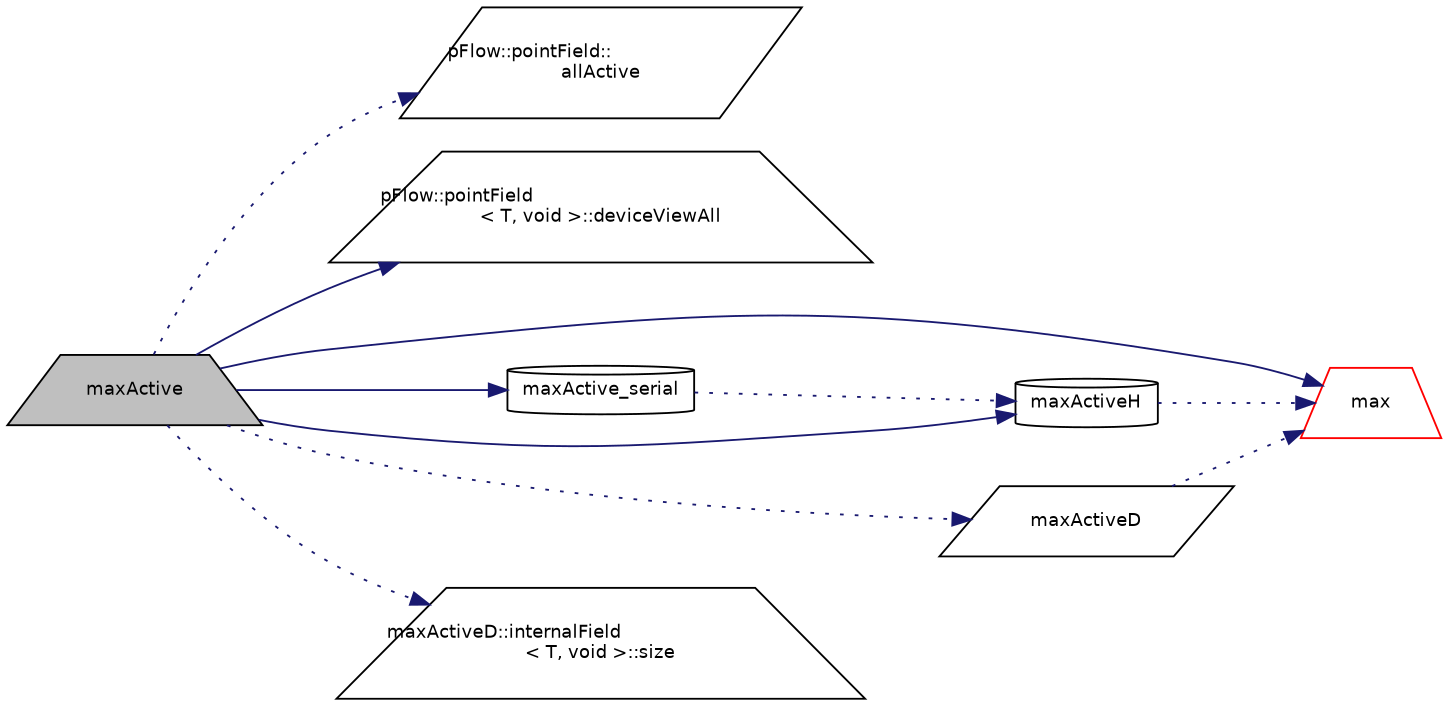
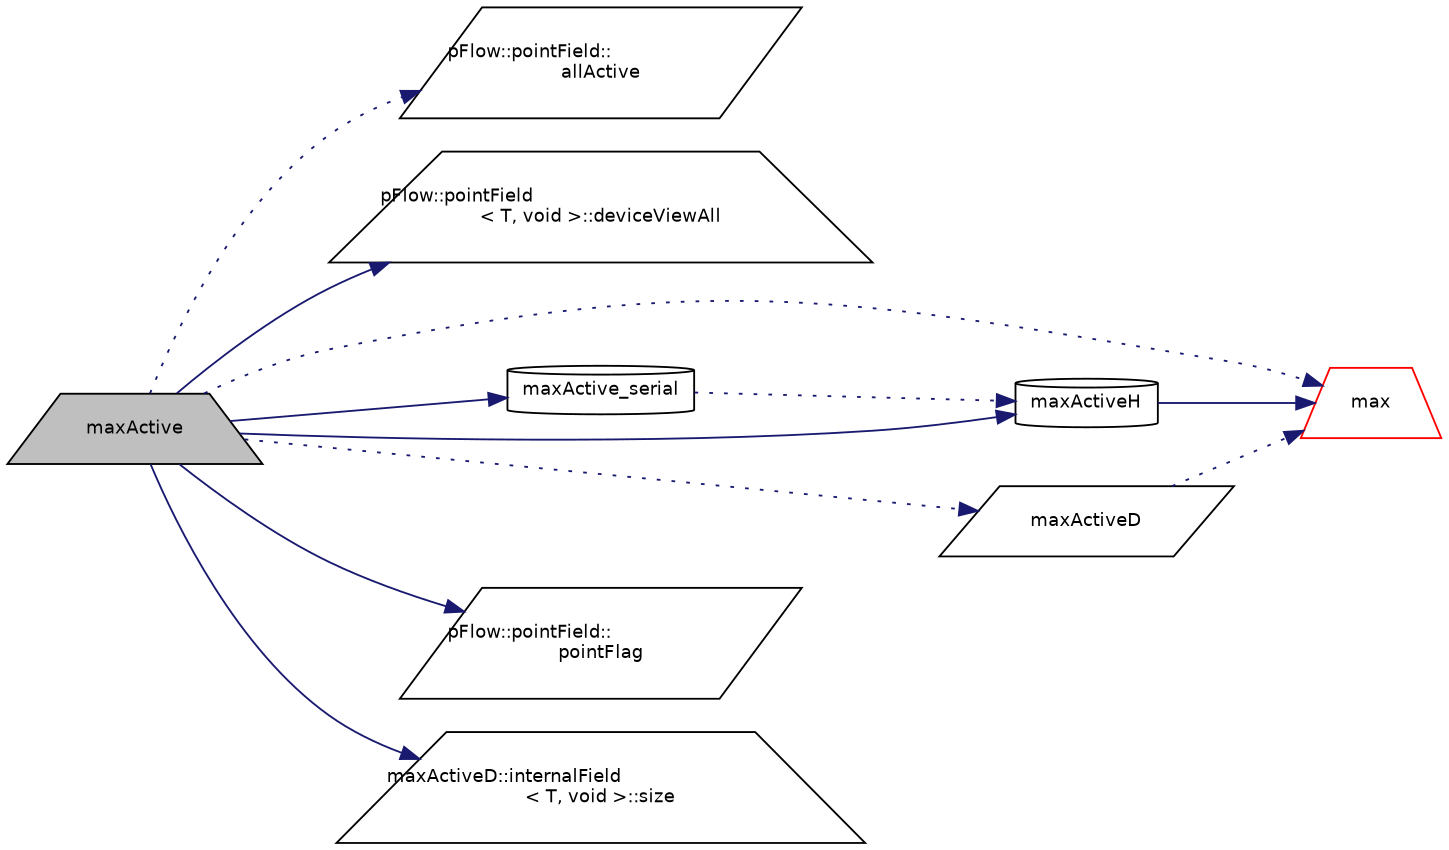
edge "maxActive" -> "max": style solid -> dotted
edge "maxActiveH" -> "max": style dotted -> solid
edge "maxActive" -> "maxActiveD::internalField < T, void >::size": style dotted -> solid
node "pFlow::pointField:: pointFlag": added
